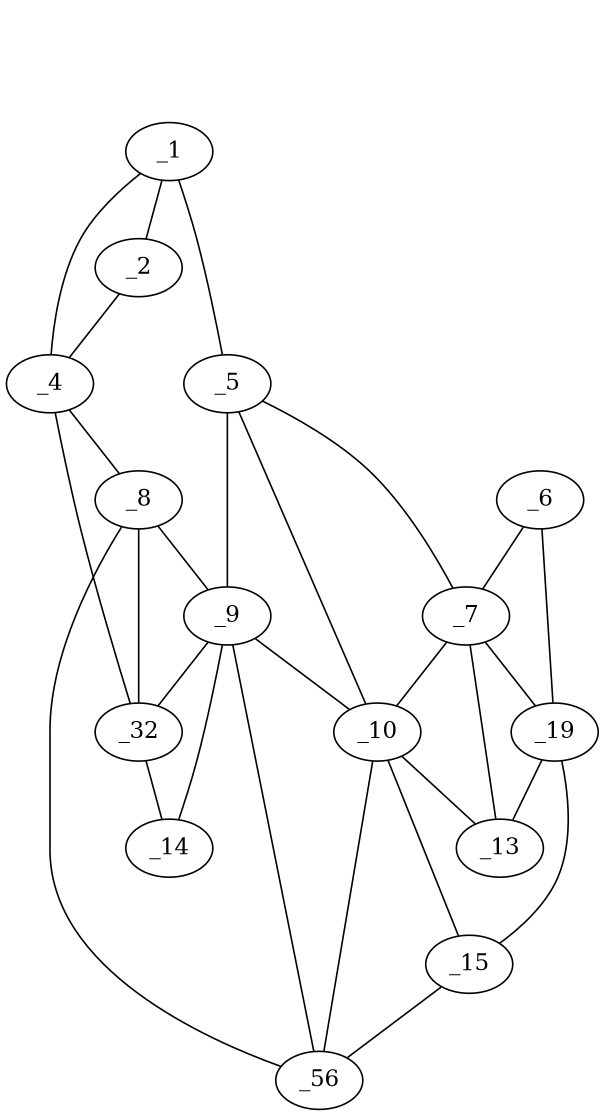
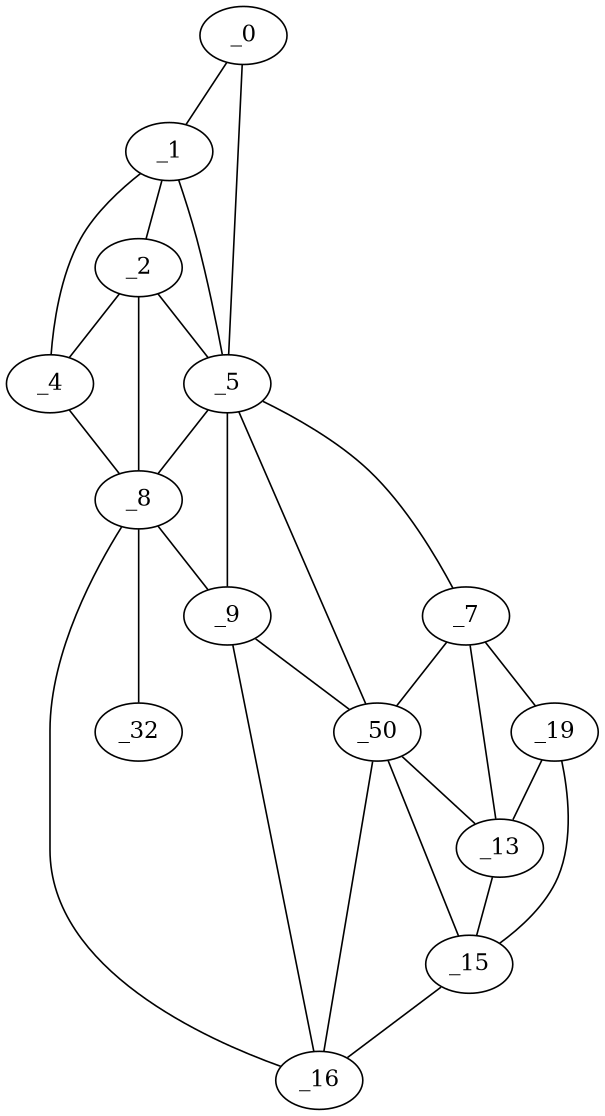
node "_0": added
edge "_2" -- "_5": added
edge "_2" -- "_8": added
edge "_5" -- "_8": added
node "_6": removed
edge "_4" -- "_32": removed
edge "_9" -- "_32": removed
node "_10": label "_10" -> "_50"
node "_14": removed
edge "_13" -- "_15": added
node "_56": label "_56" -> "_16"
